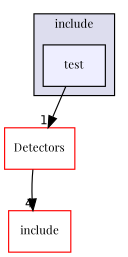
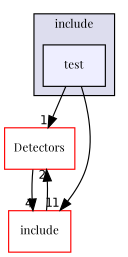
edge "test" -> "include": added
edge "include" -> "Detectors": added
